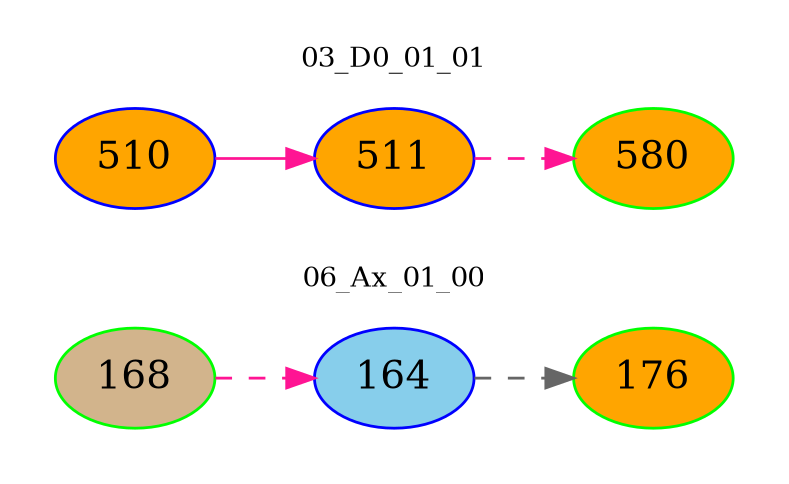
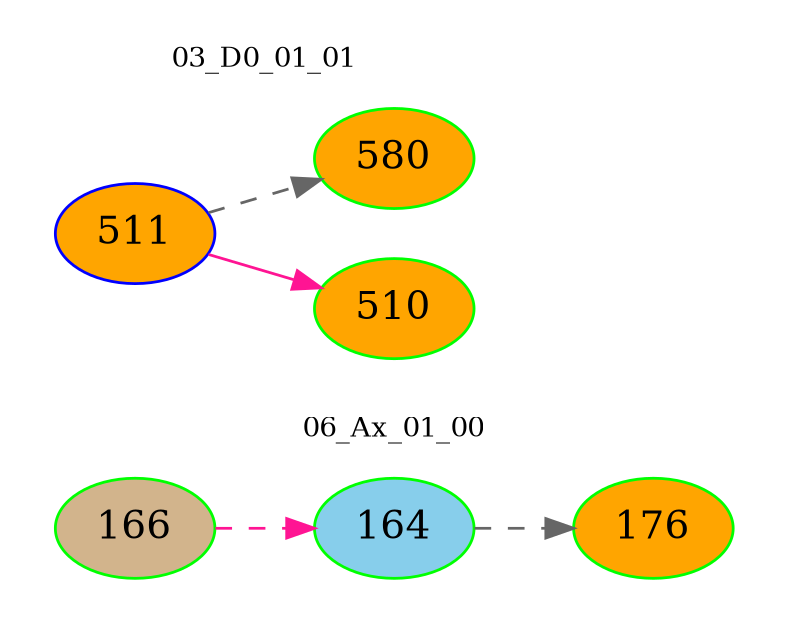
node "510": color blue -> green
edge "510" -> "511": reversed
edge "511" -> "580": color deeppink -> gray40
node "168": label "168" -> "166"
node "164": color blue -> green
